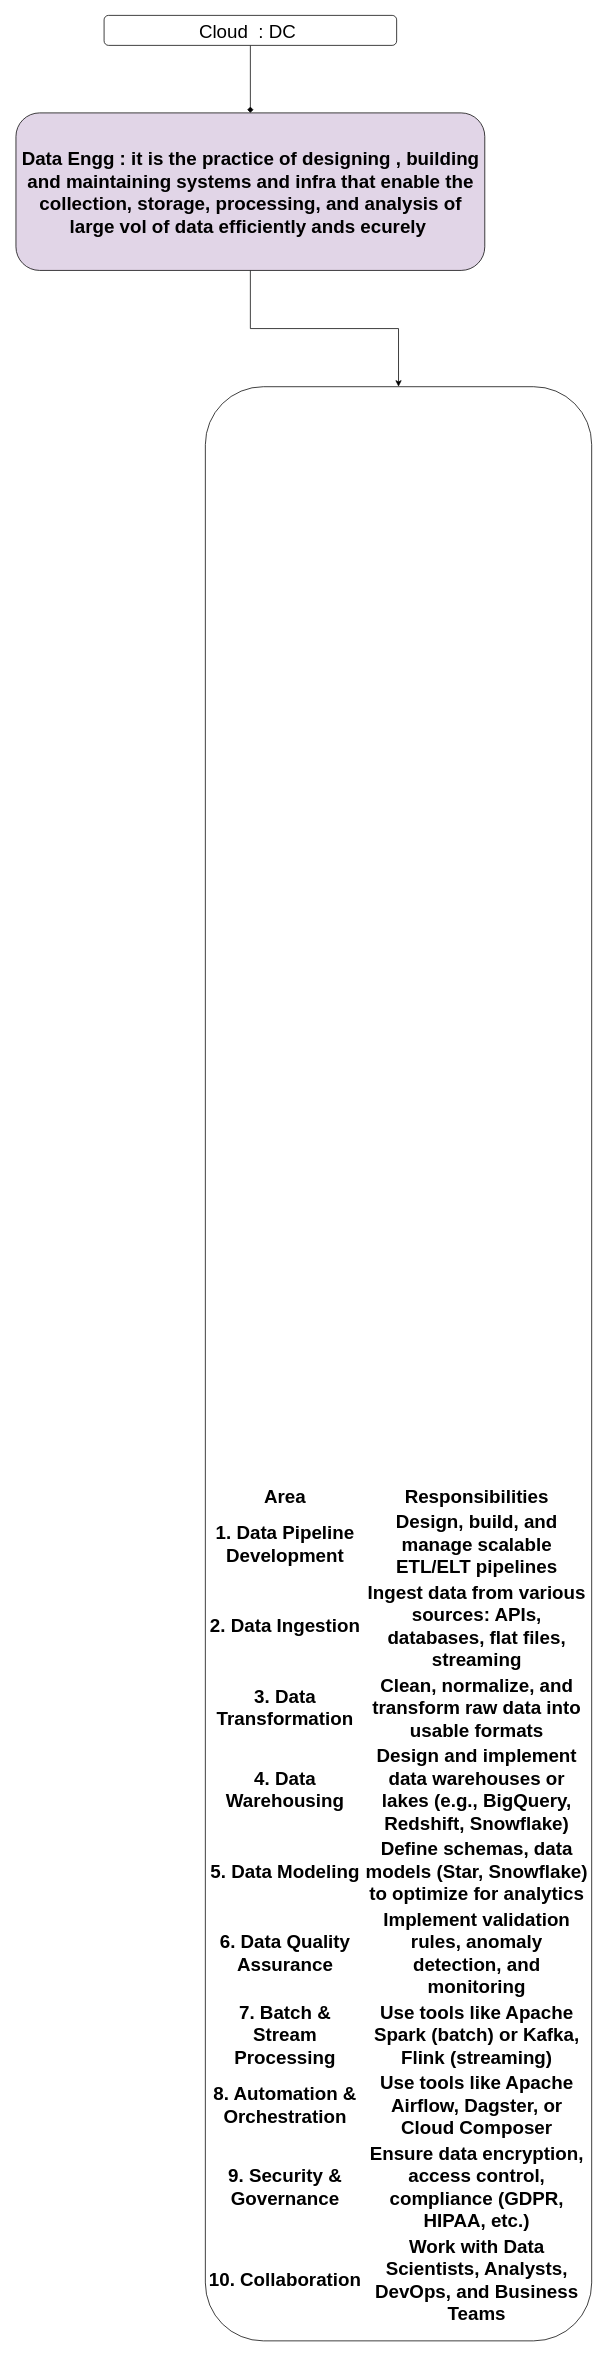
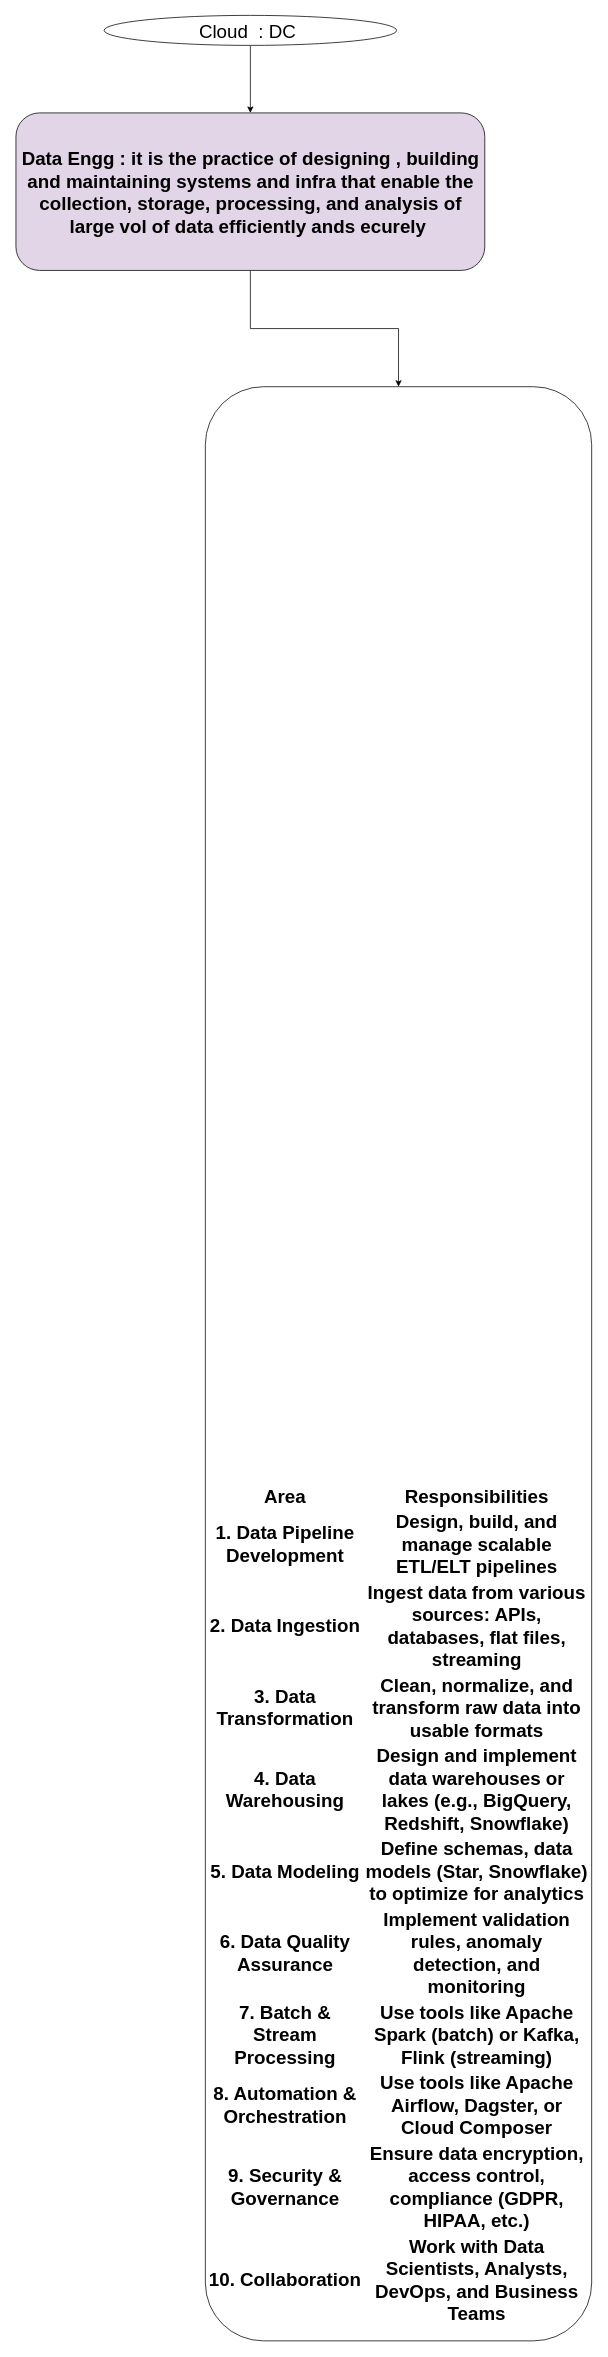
node "Cloud : DC": shape rounded rectangle -> ellipse
edge "Cloud : DC" -> "Data Engg : it is the practice of designing , building and maintaining systems and infra that enable the collection, storage, processing, and analysis of large vol of data efficiently ands ecurely": arrowhead diamond -> classic
